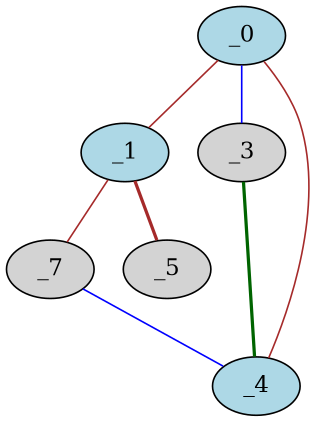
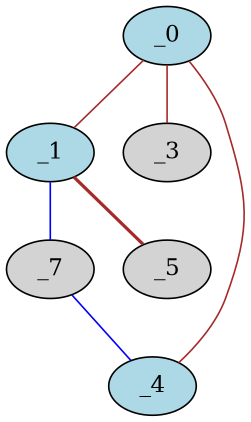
edge "_0" -- "_3": color blue -> brown
edge "_1" -- "_7": color brown -> blue
edge "_3" -- "_4": removed
